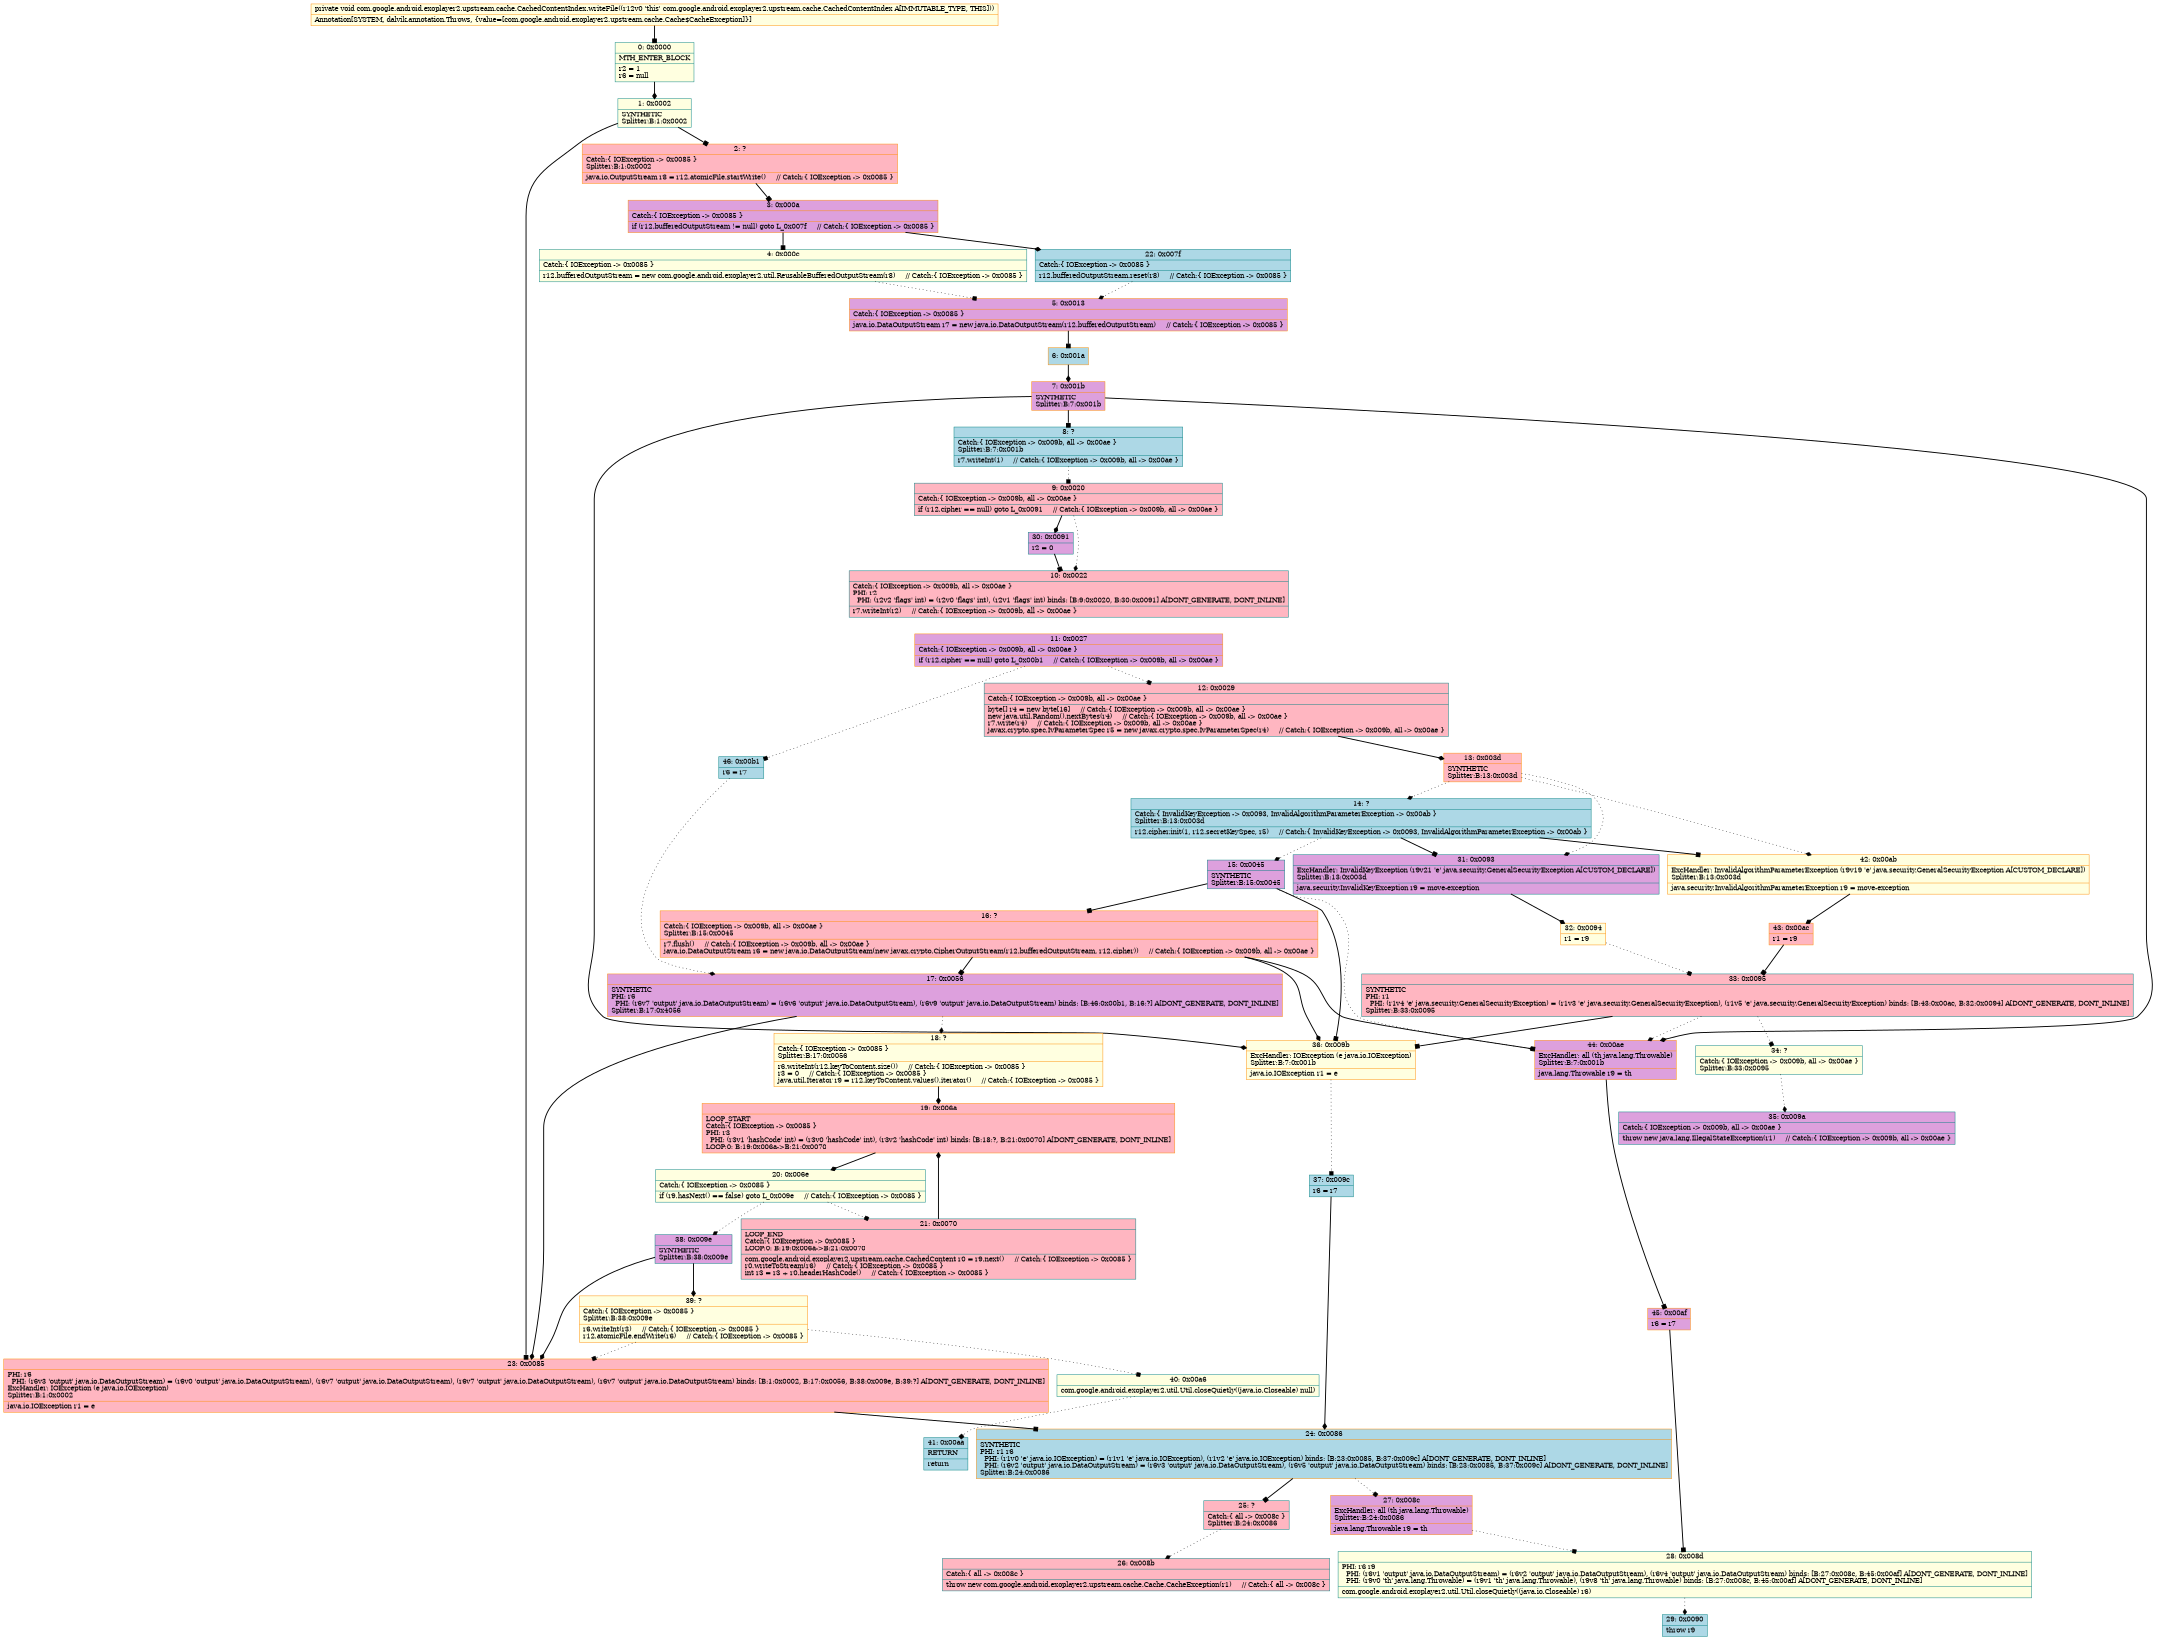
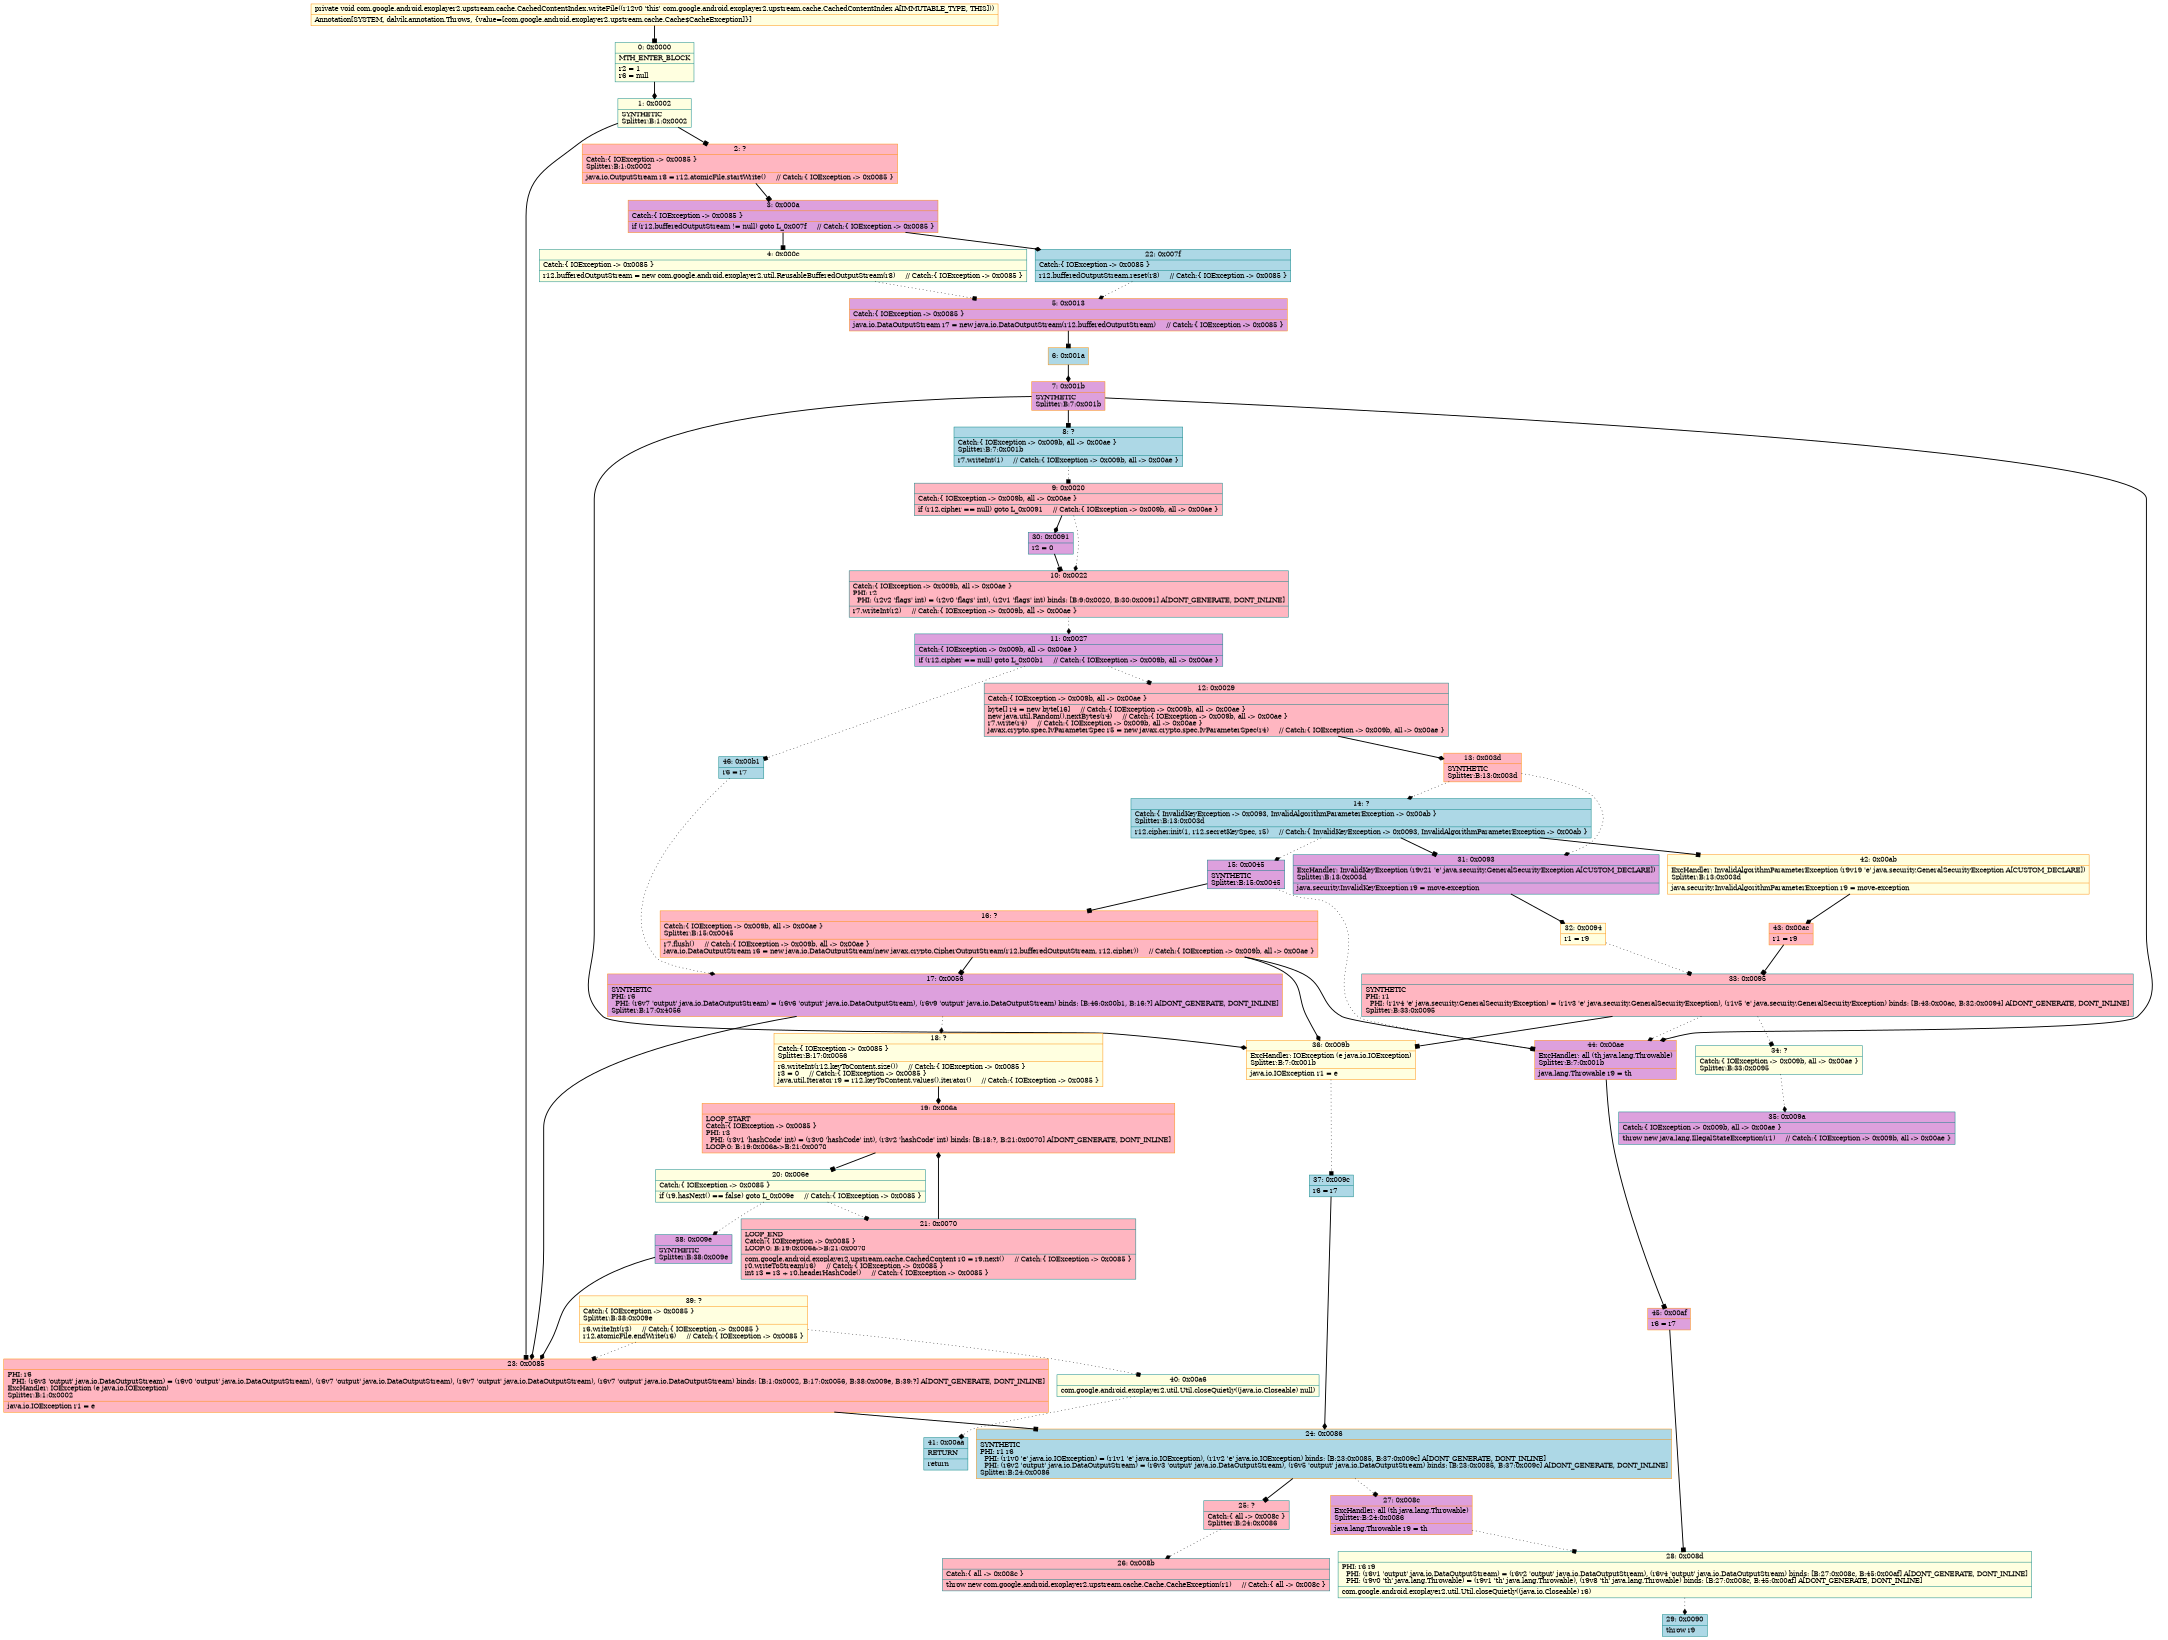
edge "10: 0x0022" -> "11: 0x0027": added
node "11: 0x0027": color darkorange -> teal
edge "13: 0x003d" -> "42: 0x00ab": removed
edge "15: 0x0045" -> "36: 0x009b": removed
edge "19: 0x006a" -> "20: 0x006e": arrowhead diamond -> box
edge "38: 0x009e" -> "39: ?": removed
